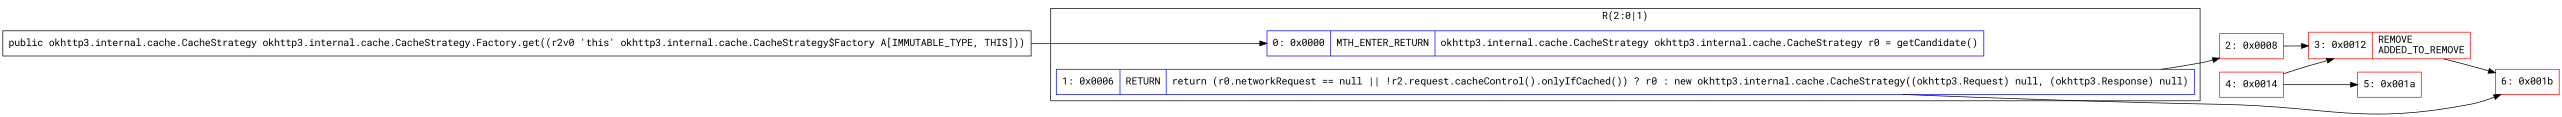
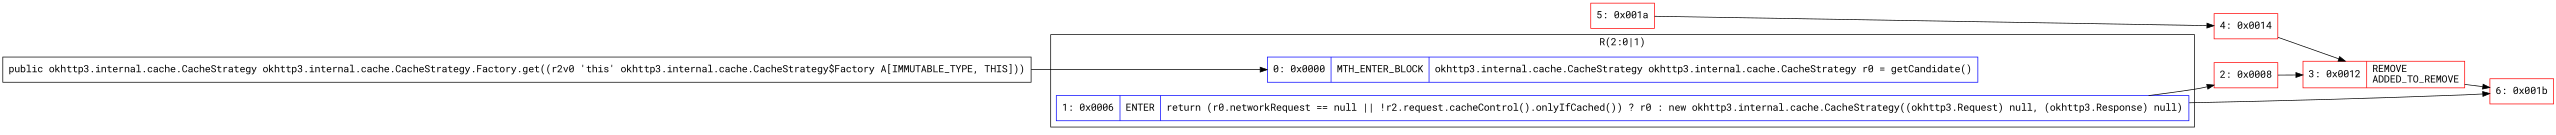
node "0: 0x0000": text "MTH_ENTER_RETURN" -> "MTH_ENTER_BLOCK"
node "1: 0x0006": text "RETURN" -> "ENTER"
edge "4: 0x0014" -> "5: 0x001a": reversed
